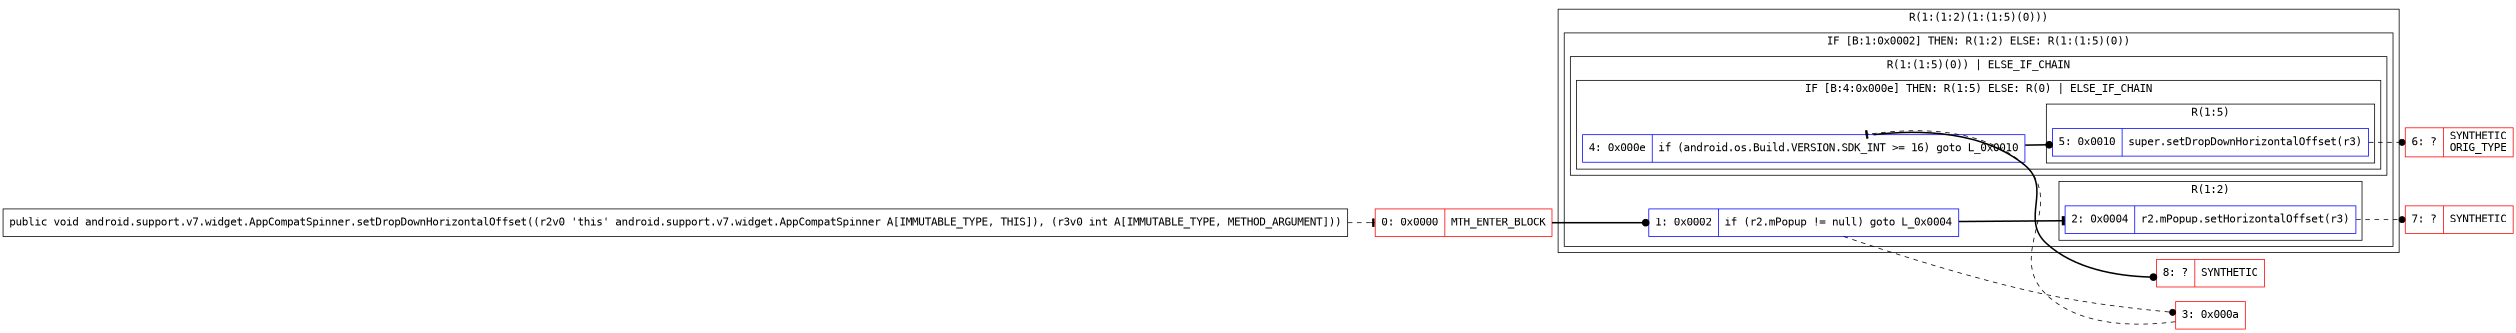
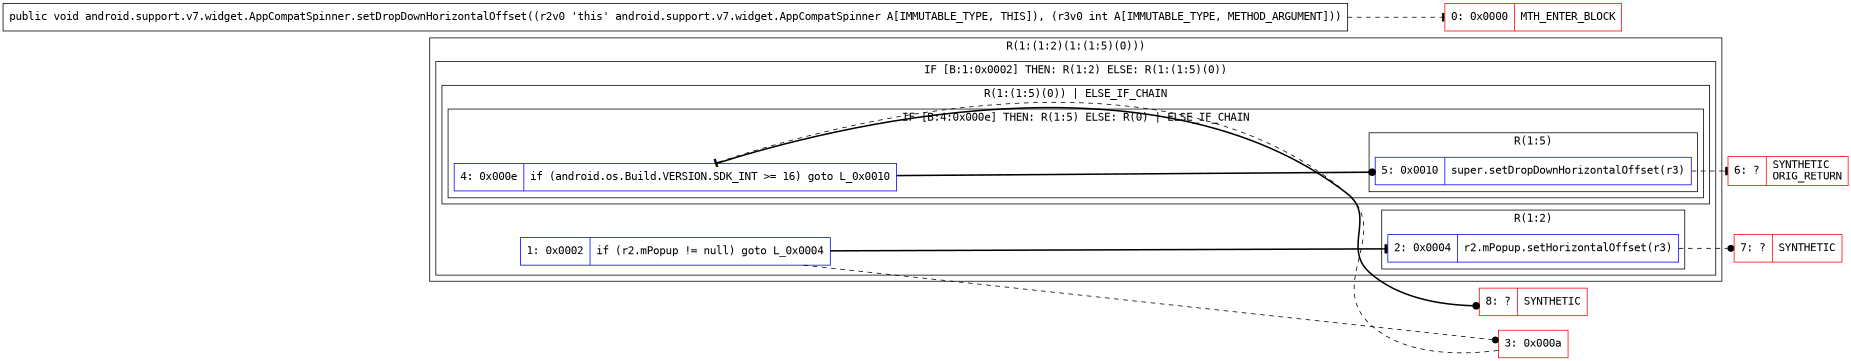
edge "5: 0x0010" -> "6: ?": arrowhead dot -> tee
node "6: ?": text "ORIG_TYPE" -> "ORIG_RETURN"
edge "0: 0x0000" -> "1: 0x0002": removed
